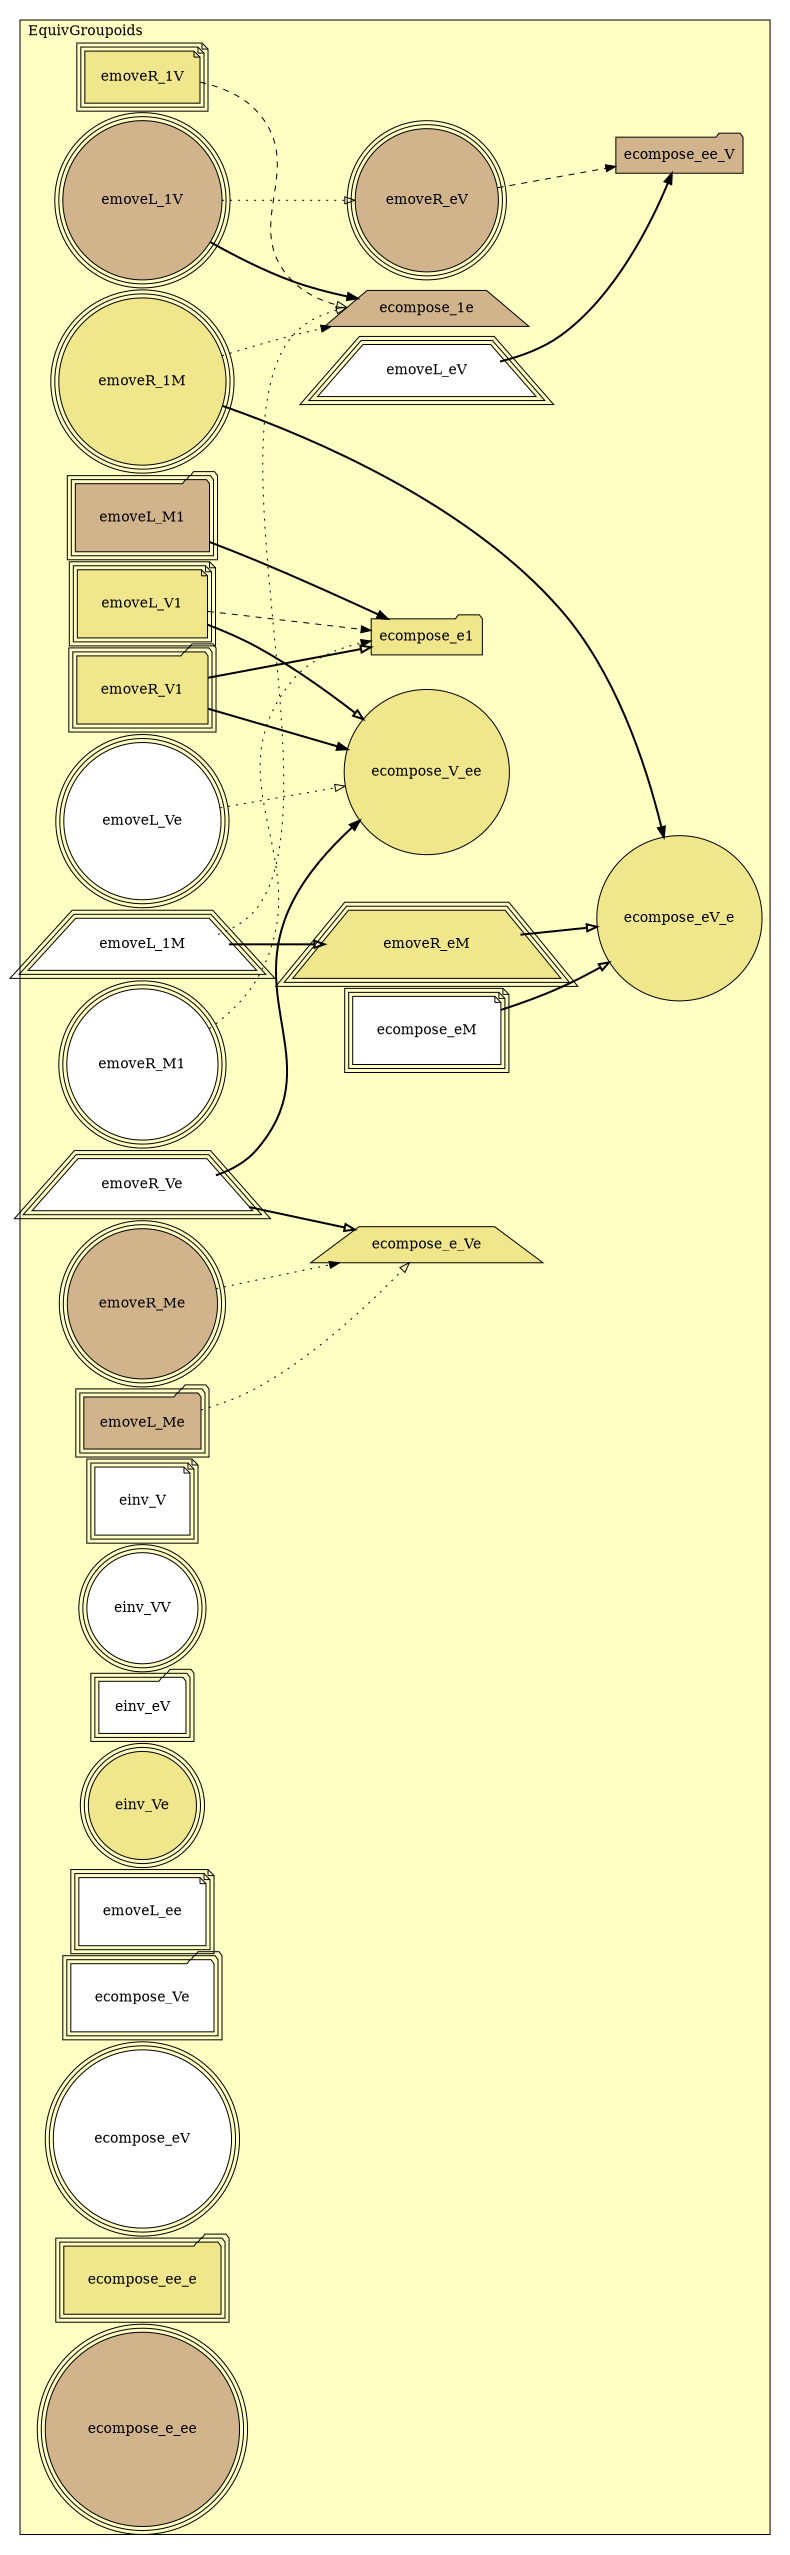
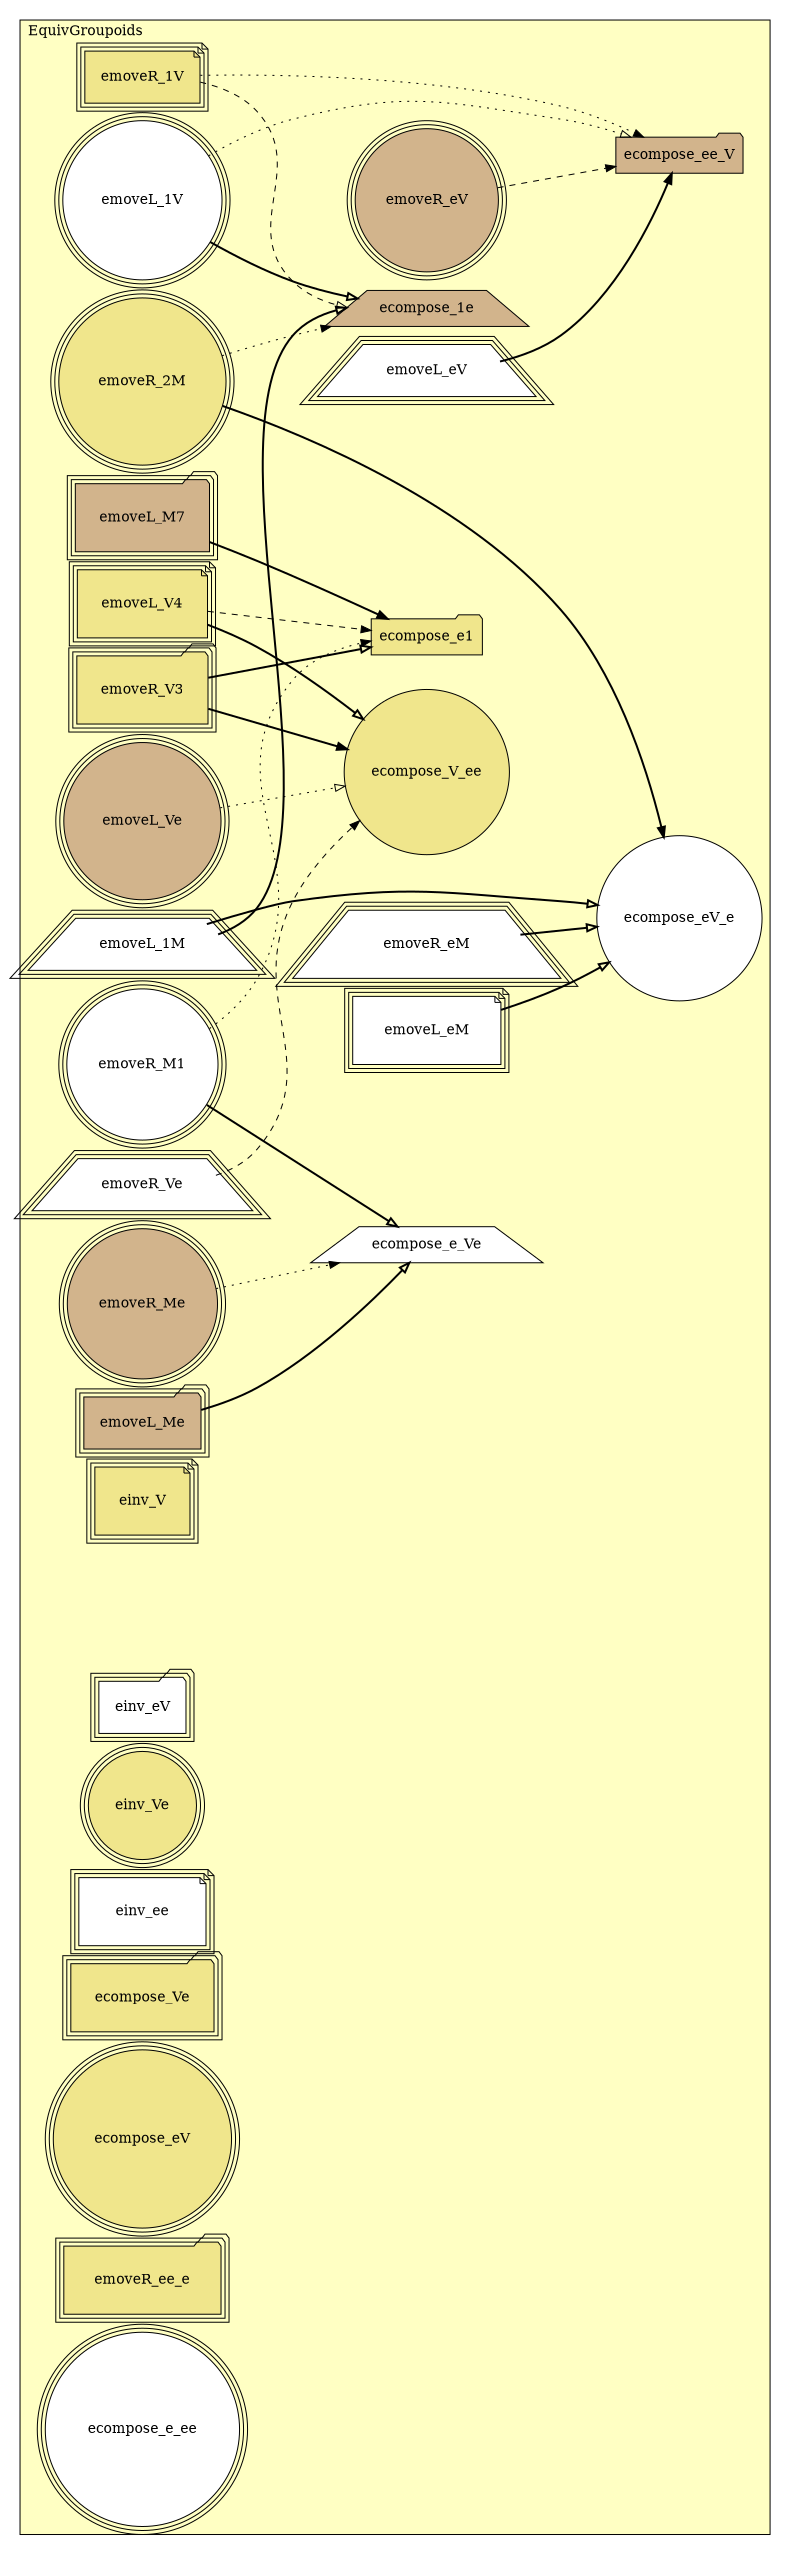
edge "emoveR_1V" -> "ecompose_ee_V": added
node "emoveL_1V": fillcolor tan -> white
edge "emoveL_1V" -> "emoveR_eV": now "emoveL_1V" -> "ecompose_ee_V"
edge "emoveL_1V" -> "ecompose_1e": arrowhead normal -> onormal
node "emoveR_1M": label "emoveR_1M" -> "emoveR_2M"
node "emoveL_M1": label "emoveL_M1" -> "emoveL_M7"
node "emoveL_V1": label "emoveL_V1" -> "emoveL_V4"
edge "emoveL_1M" -> "ecompose_1e": style dotted -> bold
node "emoveR_V1": label "emoveR_V1" -> "emoveR_V3"
node "emoveL_Ve": fillcolor white -> tan
node "ecompose_eV_e": fillcolor khaki -> white
edge "emoveL_1M" -> "emoveR_eM": now "emoveL_1M" -> "ecompose_eV_e"
node "emoveR_eM": fillcolor khaki -> white
edge "emoveR_Ve" -> "ecompose_V_ee": style bold -> dashed
node "ecompose_eM": label "ecompose_eM" -> "emoveL_eM"
edge "emoveR_Ve" -> "ecompose_e_Ve": now "emoveR_M1" -> "ecompose_e_Ve"
node "ecompose_e_Ve": fillcolor khaki -> white
edge "emoveL_Me" -> "ecompose_e_Ve": style dotted -> bold
node "einv_V": fillcolor white -> khaki
node "einv_VV": removed
node "emoveL_ee": label "emoveL_ee" -> "einv_ee"
node "ecompose_Ve": fillcolor white -> khaki
node "ecompose_eV": fillcolor white -> khaki
node "ecompose_ee_e": label "ecompose_ee_e" -> "emoveR_ee_e"
node "ecompose_e_ee": fillcolor tan -> white
